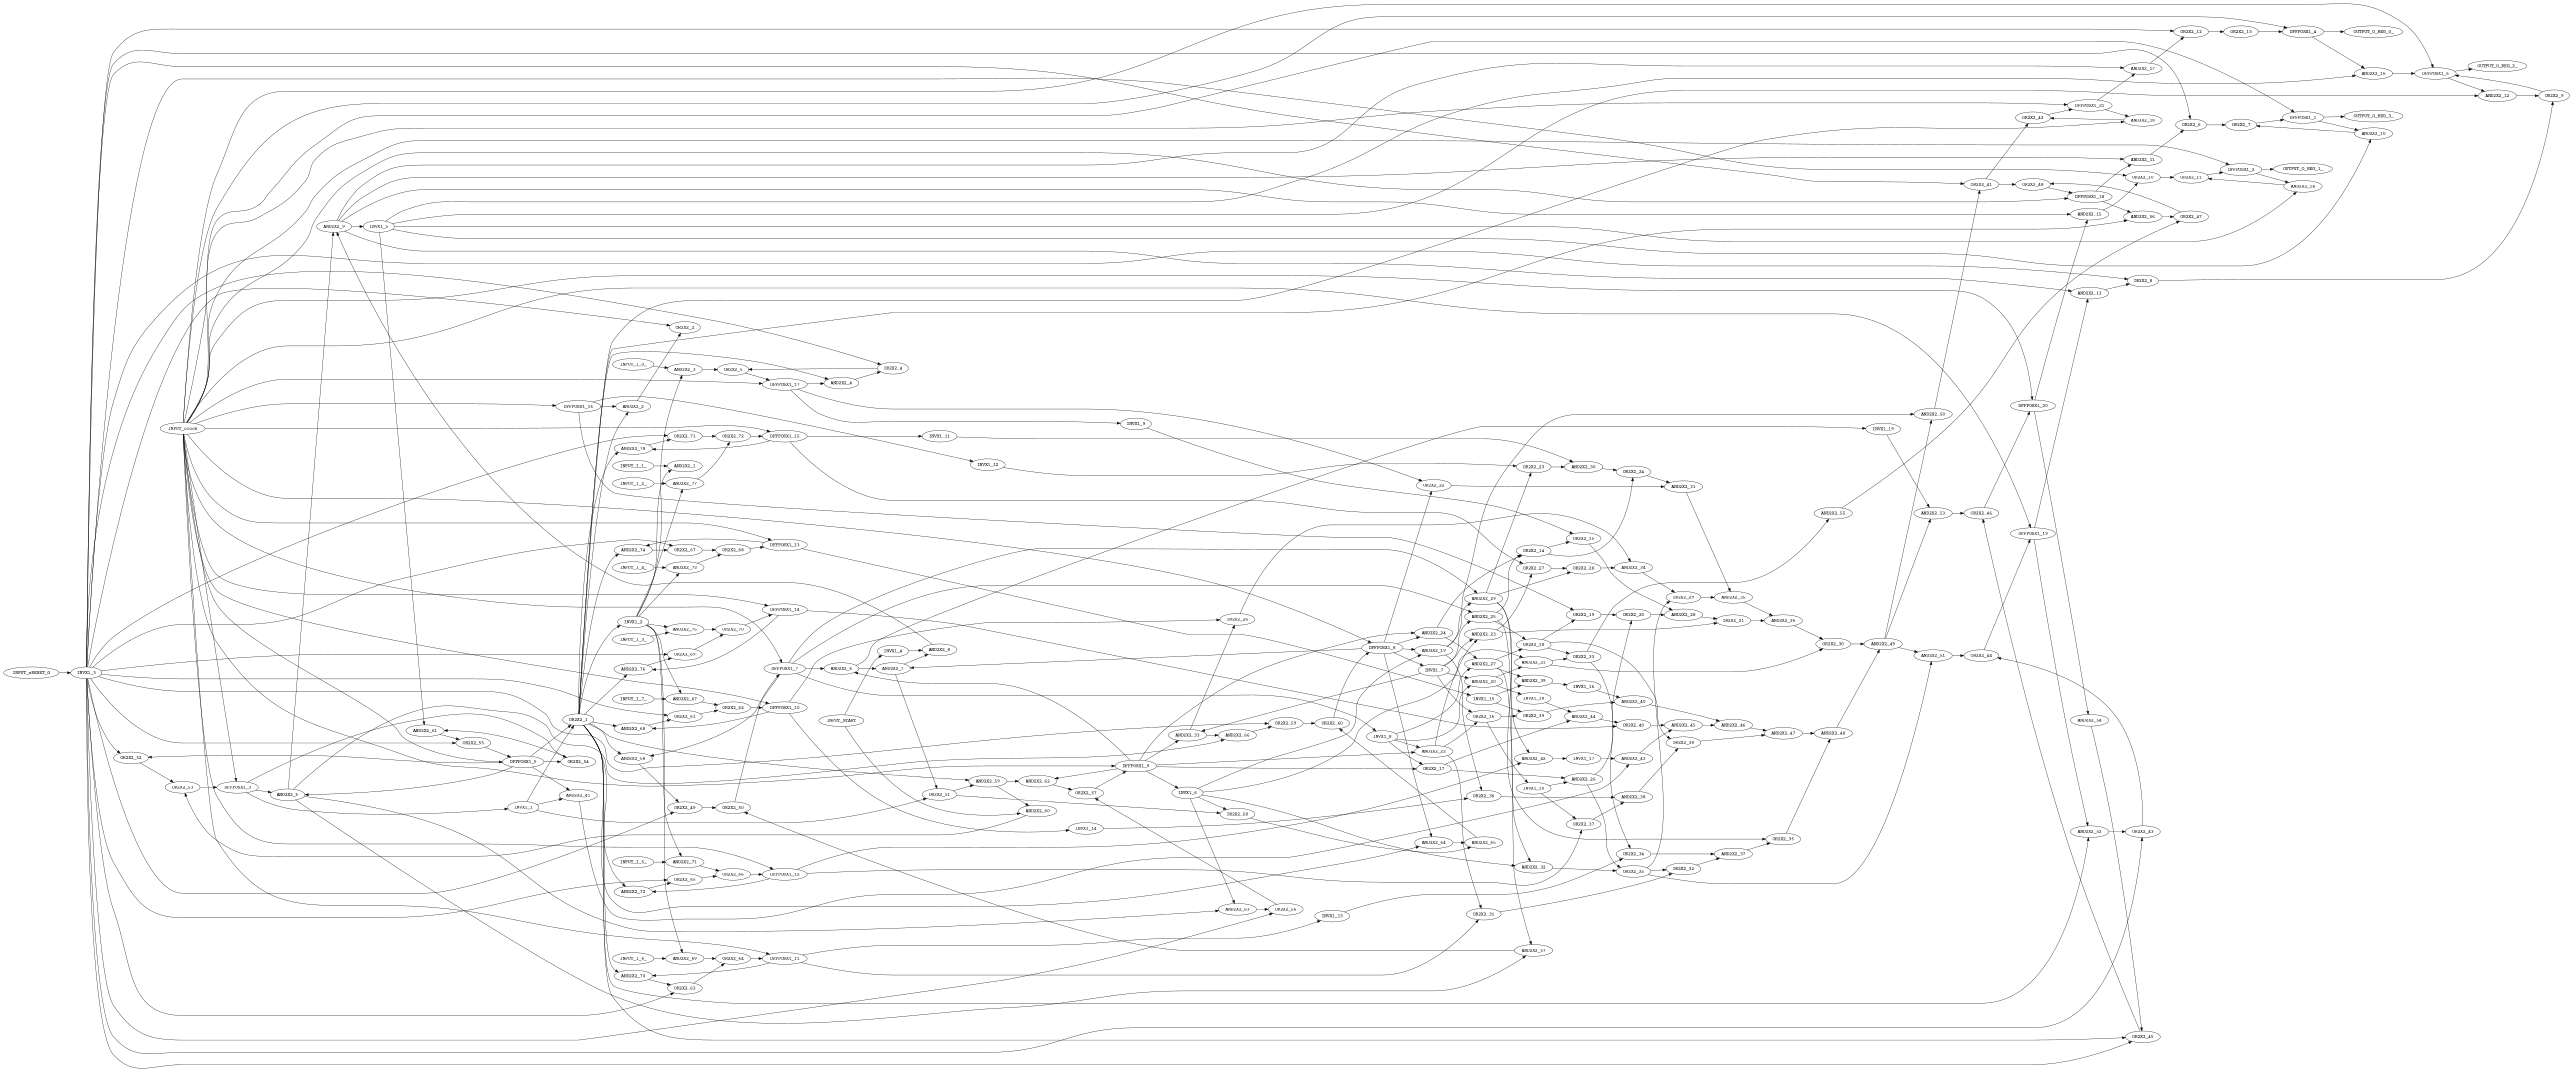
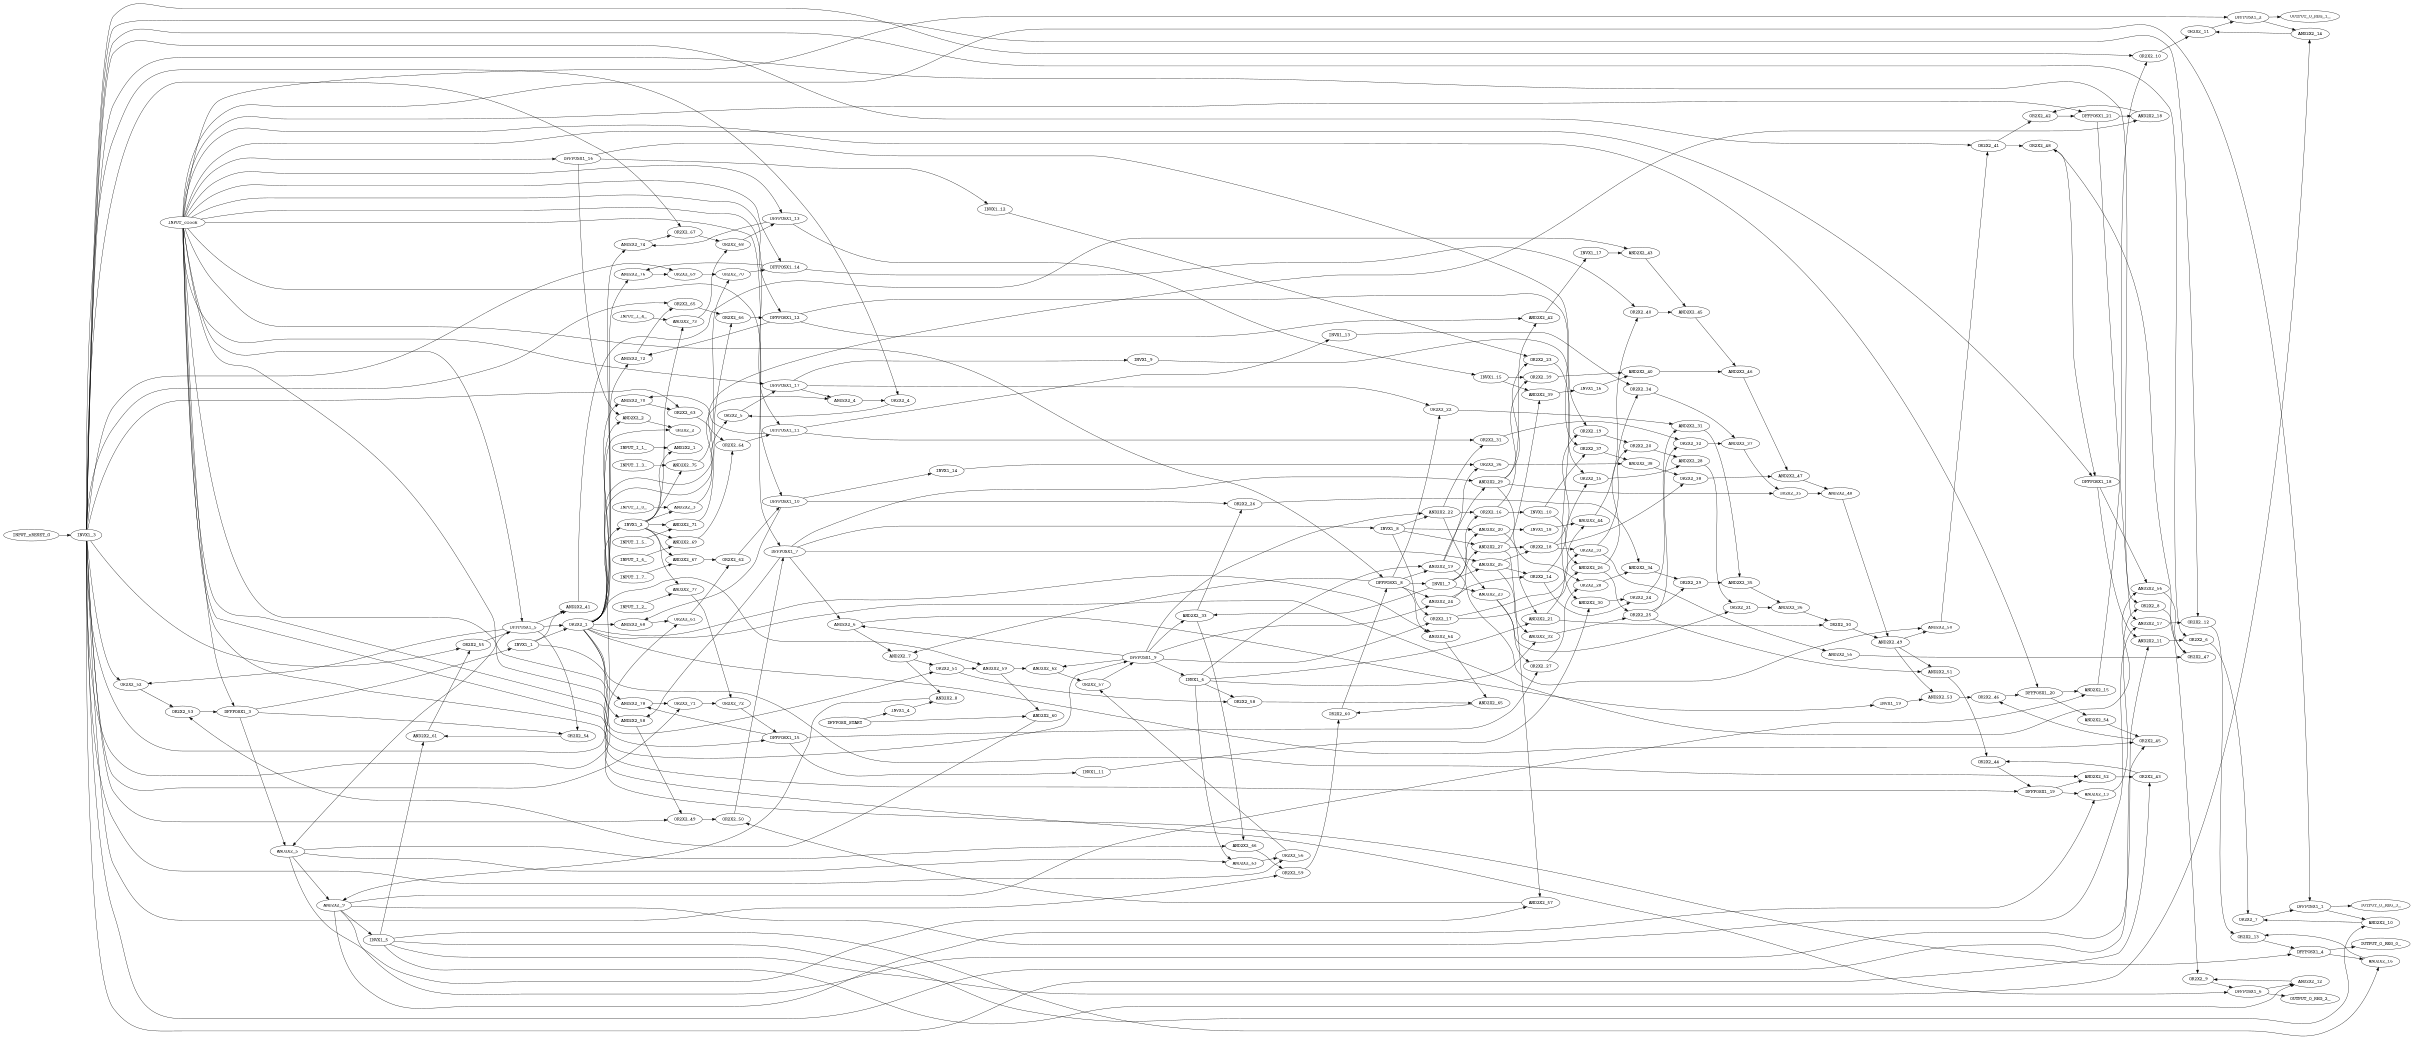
edge "AND2X2_16" -> "DFFPOSX1_6": now "AND2X2_16" -> "OR2X2_13"
node "INPUT_START": label "INPUT_START" -> "DFFPOSX_START"
